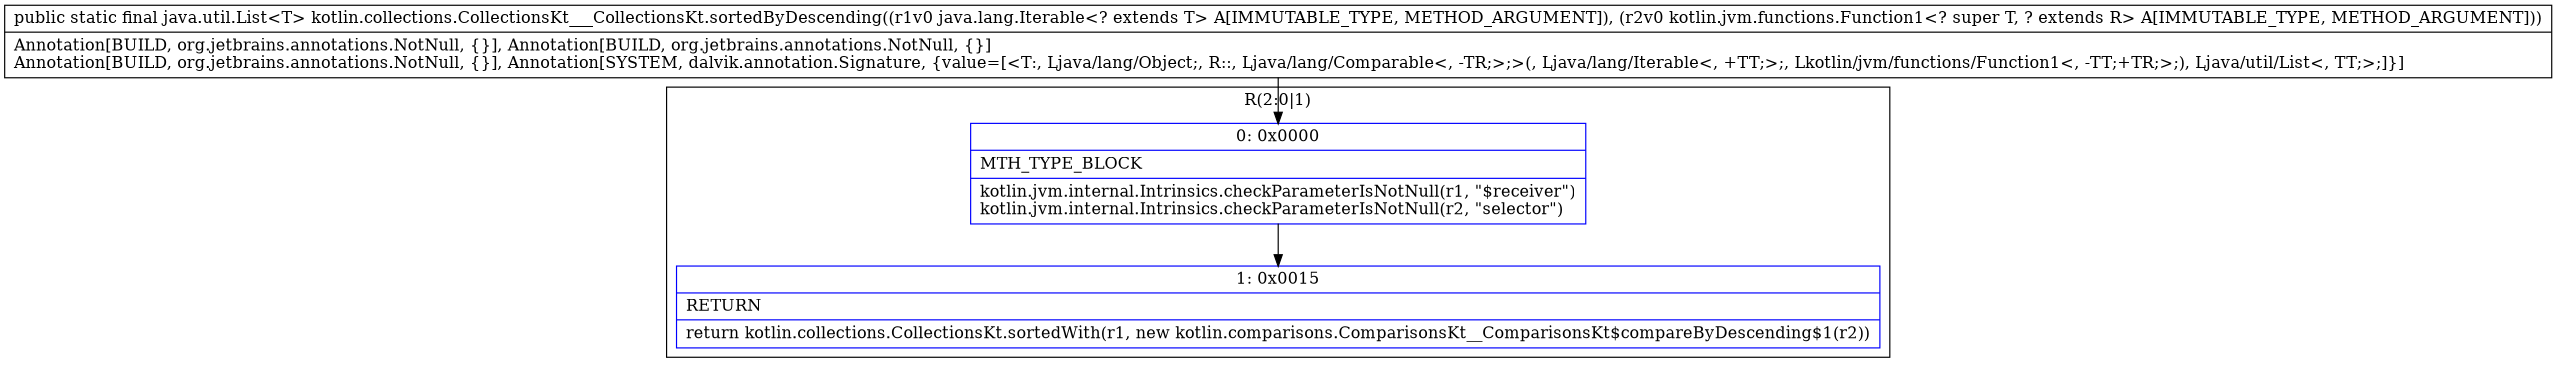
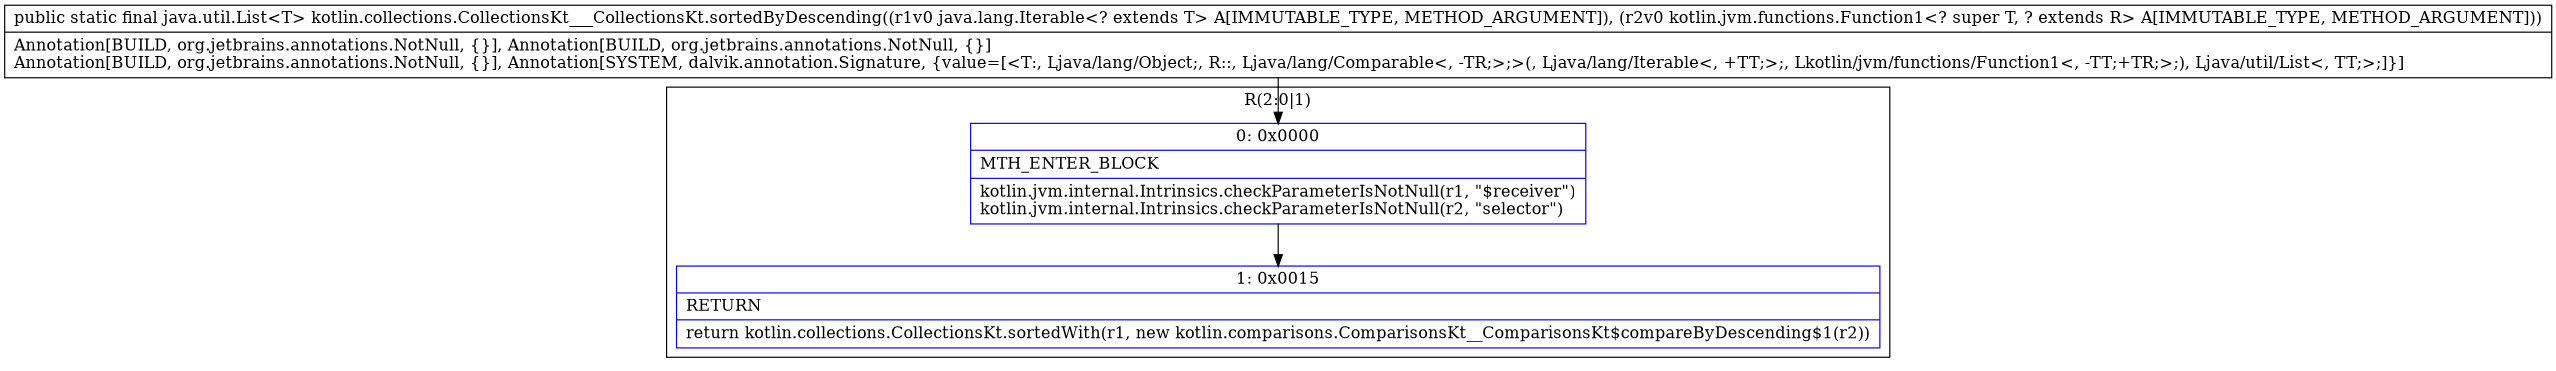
node "0: 0x0000": text "MTH_TYPE_BLOCK" -> "MTH_ENTER_BLOCK"
